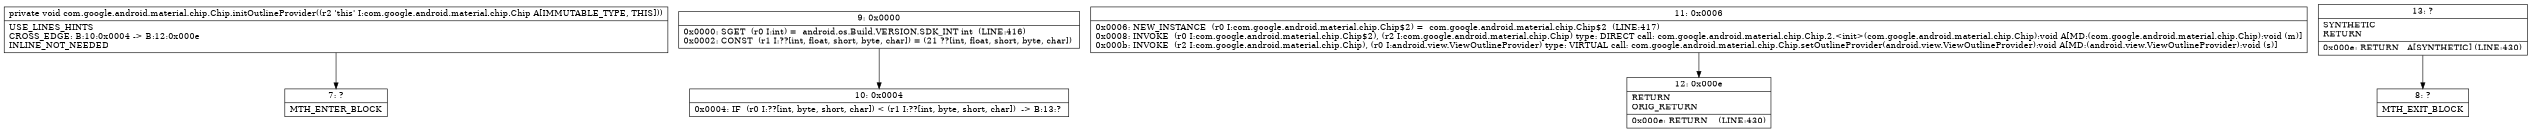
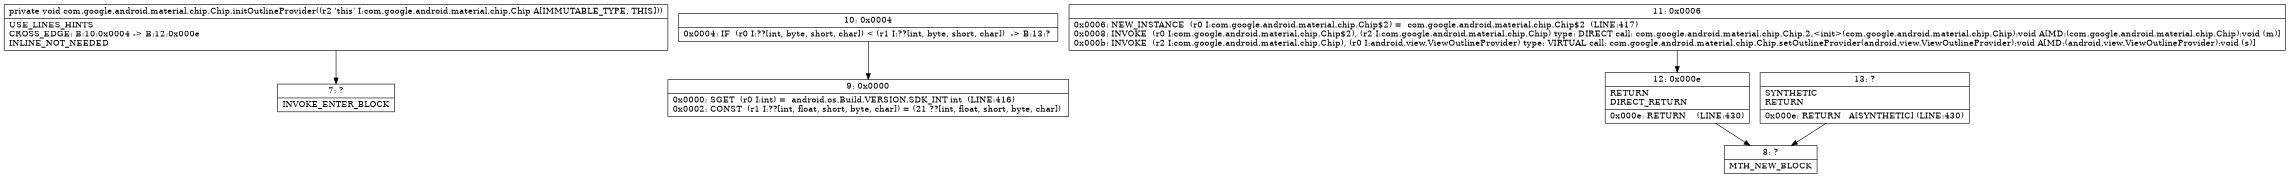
edge "9: 0x0000" -> "10: 0x0004": reversed
node "12: 0x000e": text "ORIG_RETURN" -> "DIRECT_RETURN"
node "7: ?": text "MTH_ENTER_BLOCK" -> "INVOKE_ENTER_BLOCK"
node "8: ?": text "MTH_EXIT_BLOCK" -> "MTH_NEW_BLOCK"
edge "12: 0x000e" -> "8: ?": added
